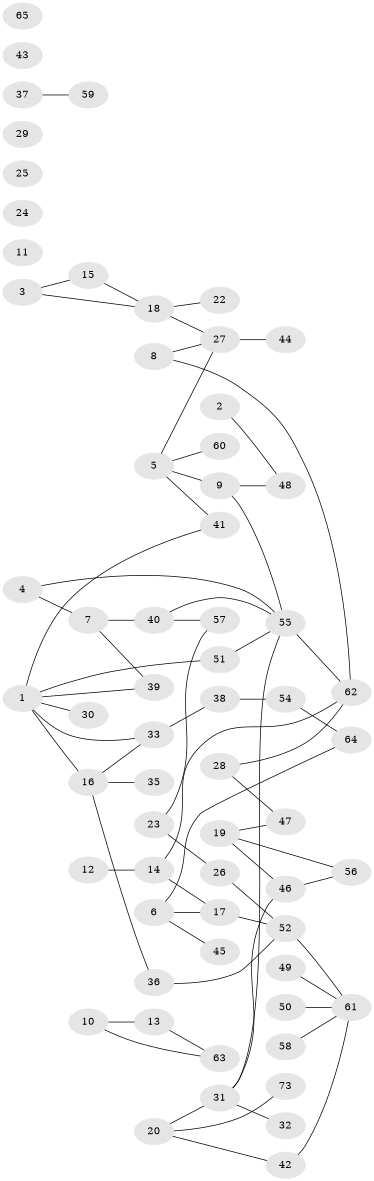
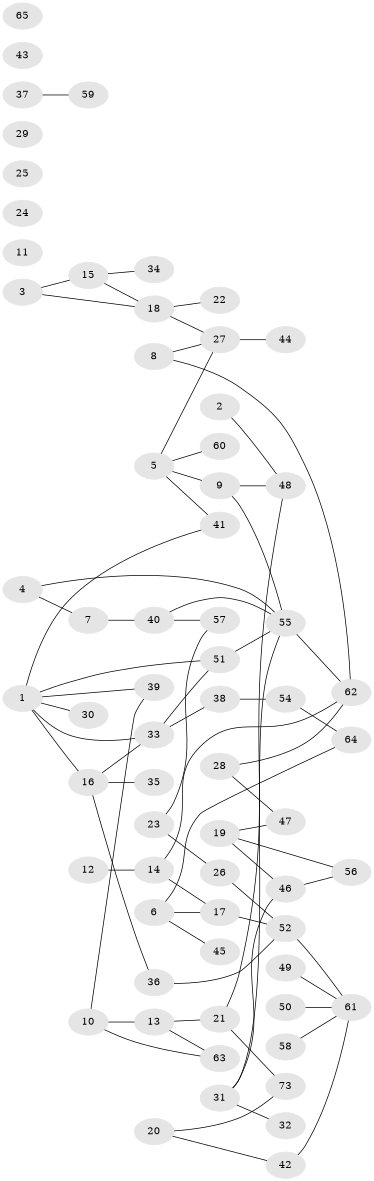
node "34": added
edge "7" -- "39": now "10" -- "39"
edge "51" -- "33": added
node "21": added
edge "31" -- "20": removed
